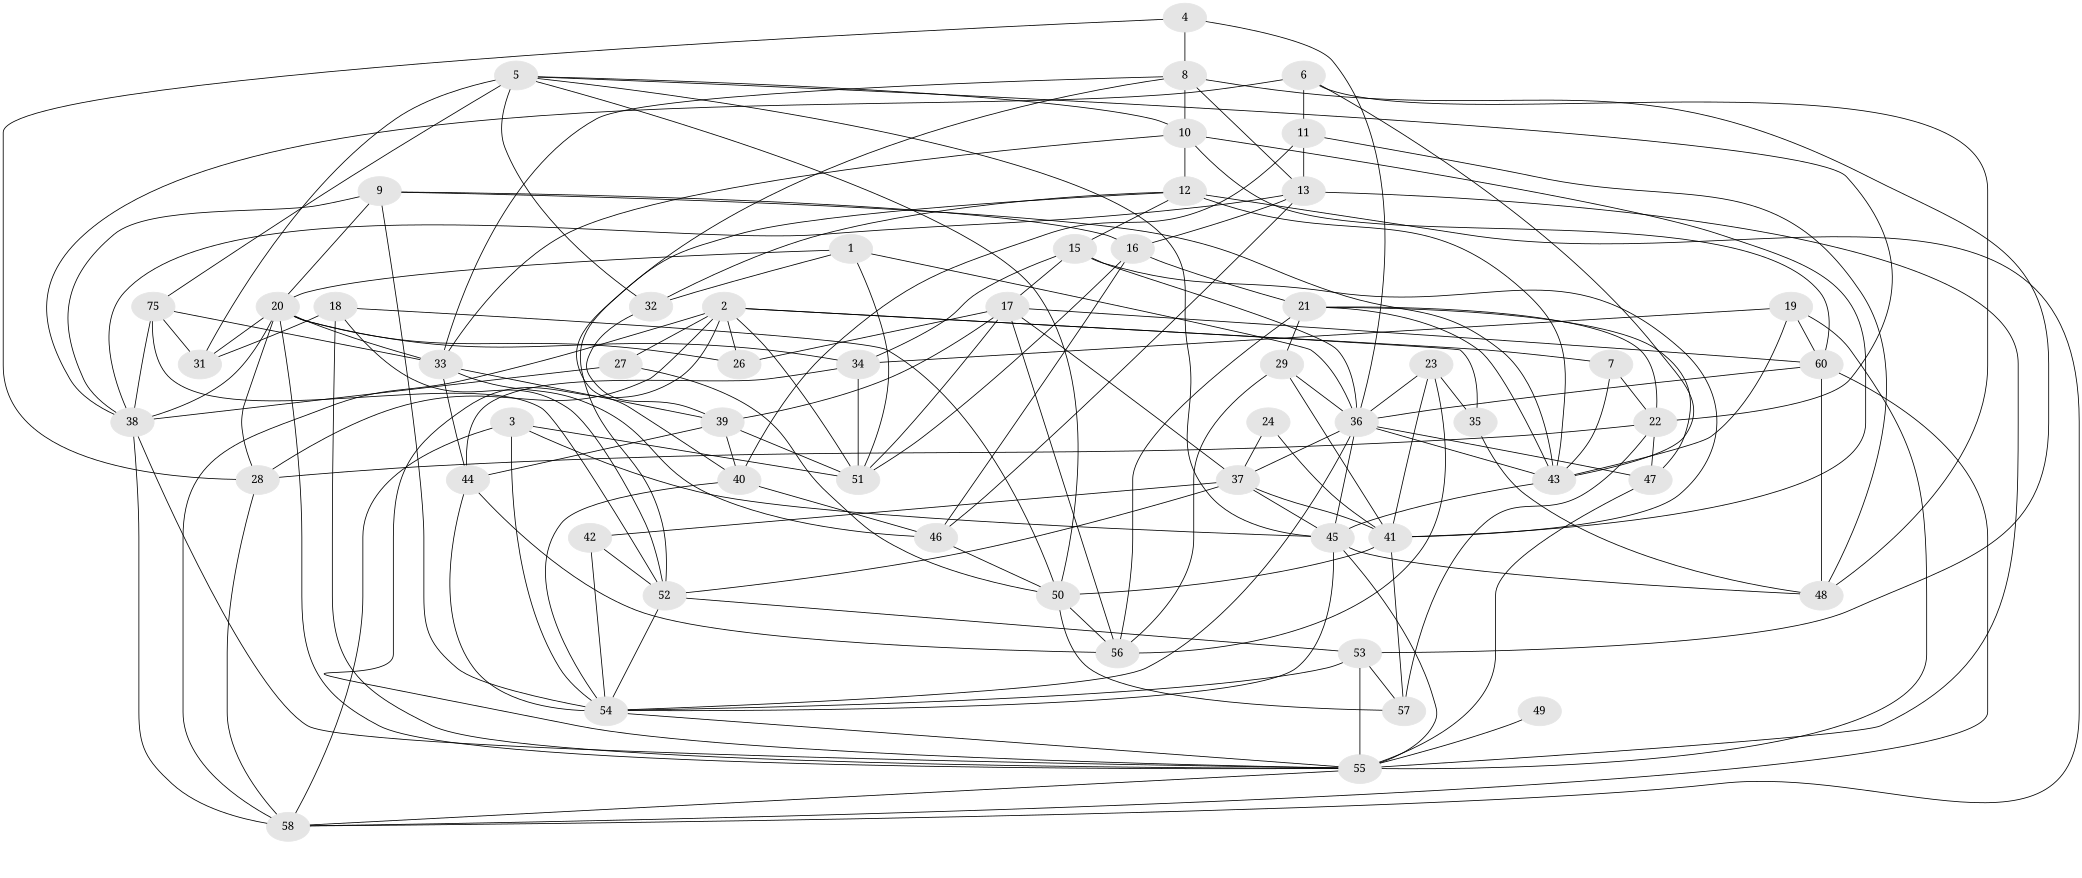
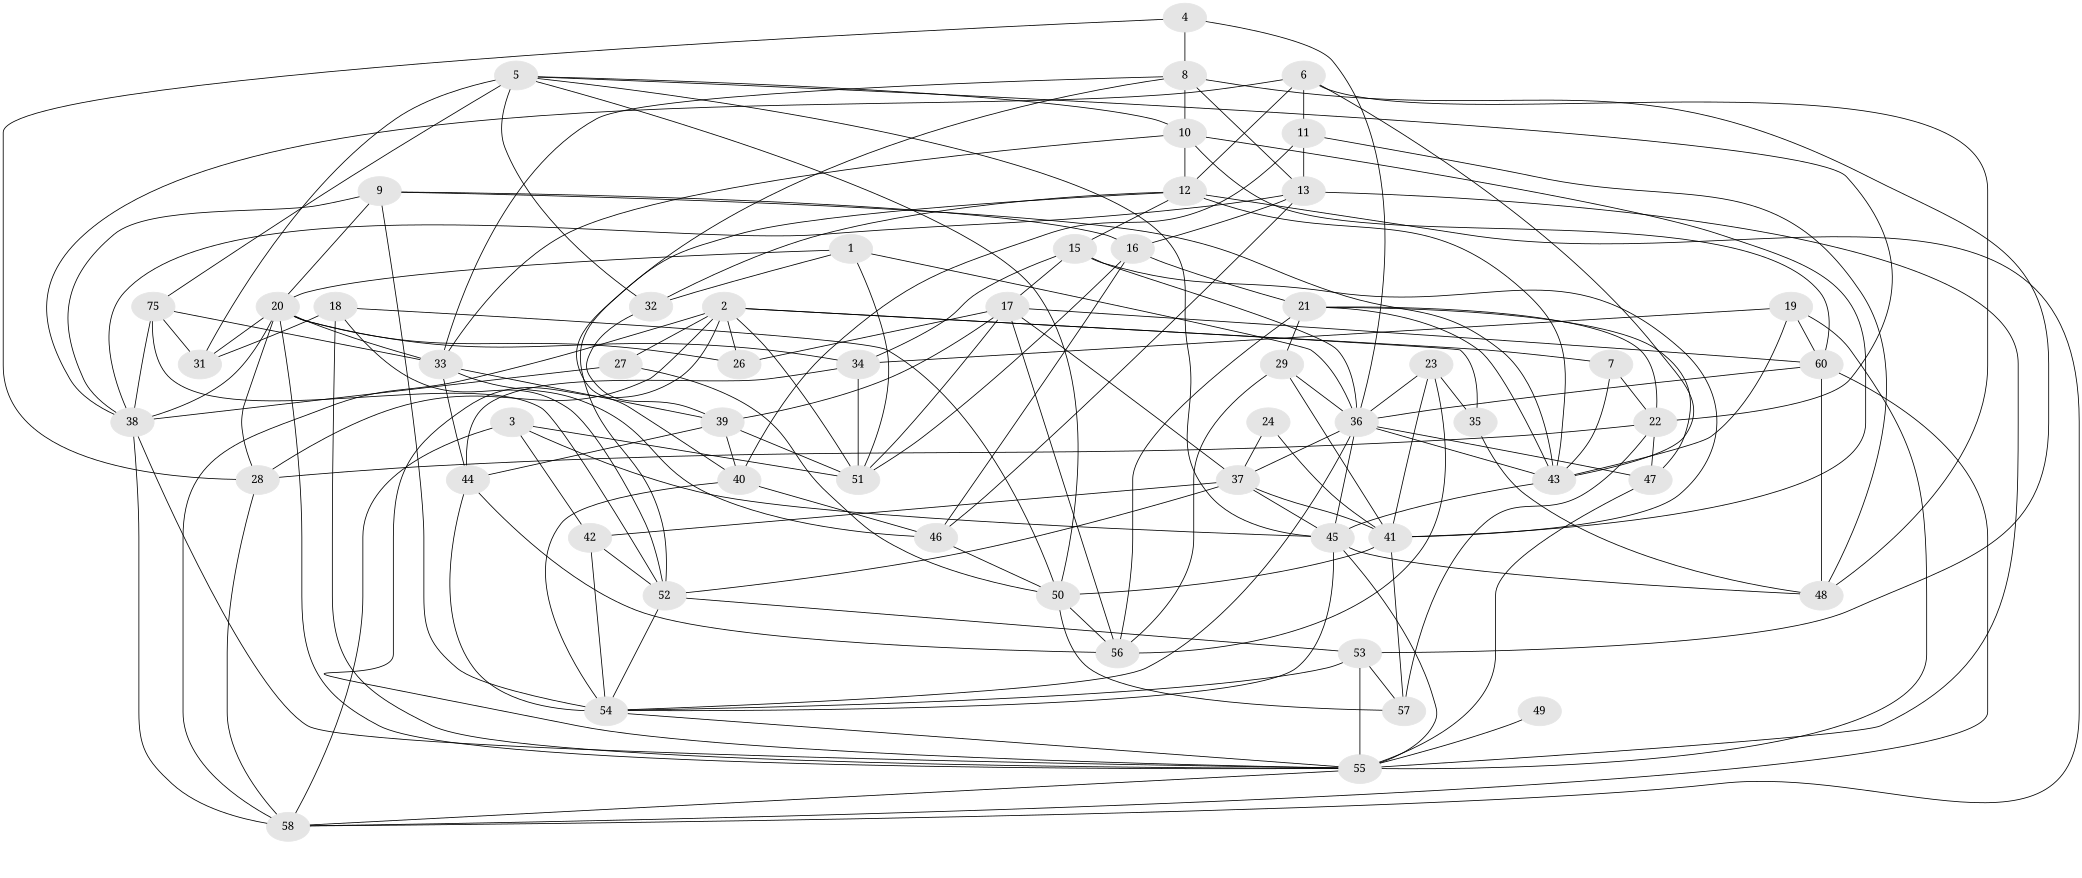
edge "6" -- "12": added
edge "3" -- "54": now "3" -- "42"
